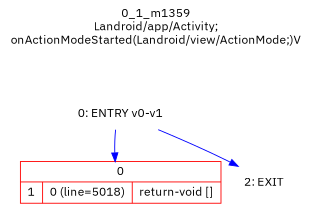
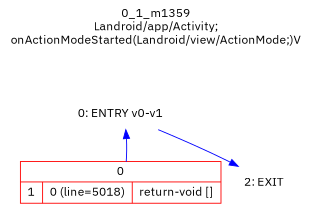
edge "0: ENTRY v0-v1" -> "0": reversed
